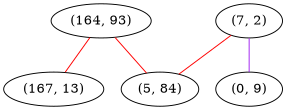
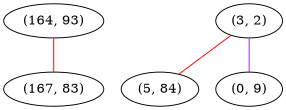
node "(7, 2)": label "(7, 2)" -> "(3, 2)"
edge "(164, 93)" -- "(5, 84)": removed
node "(167, 13)": label "(167, 13)" -> "(167, 83)"
